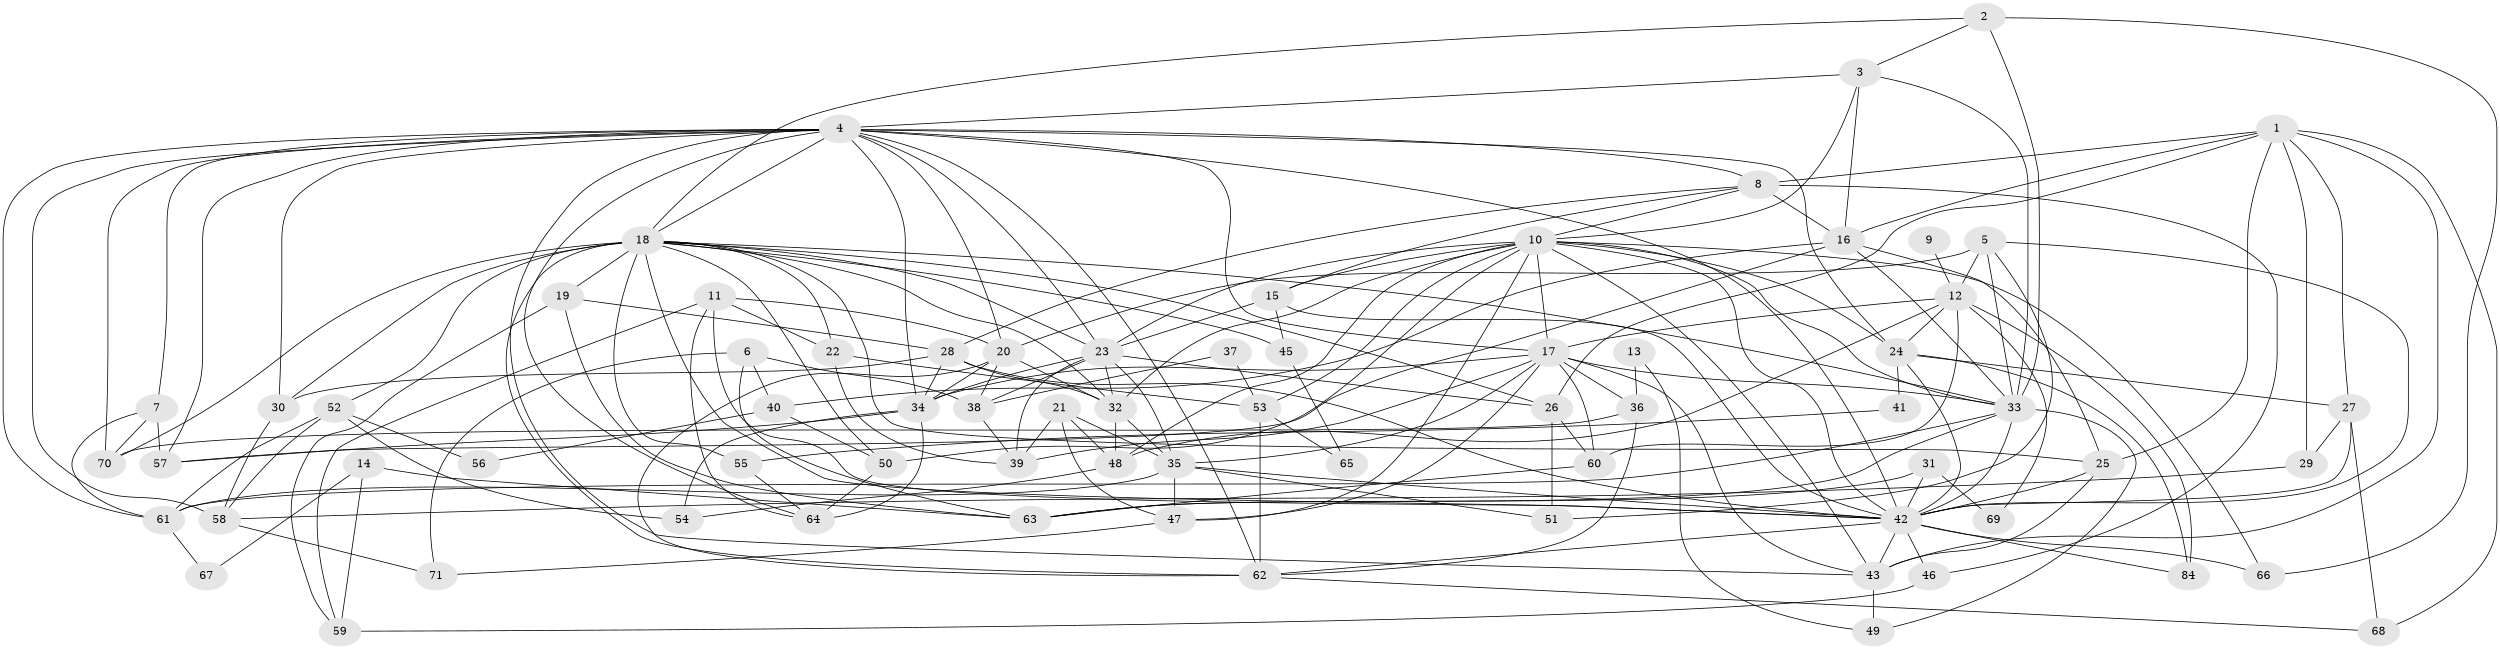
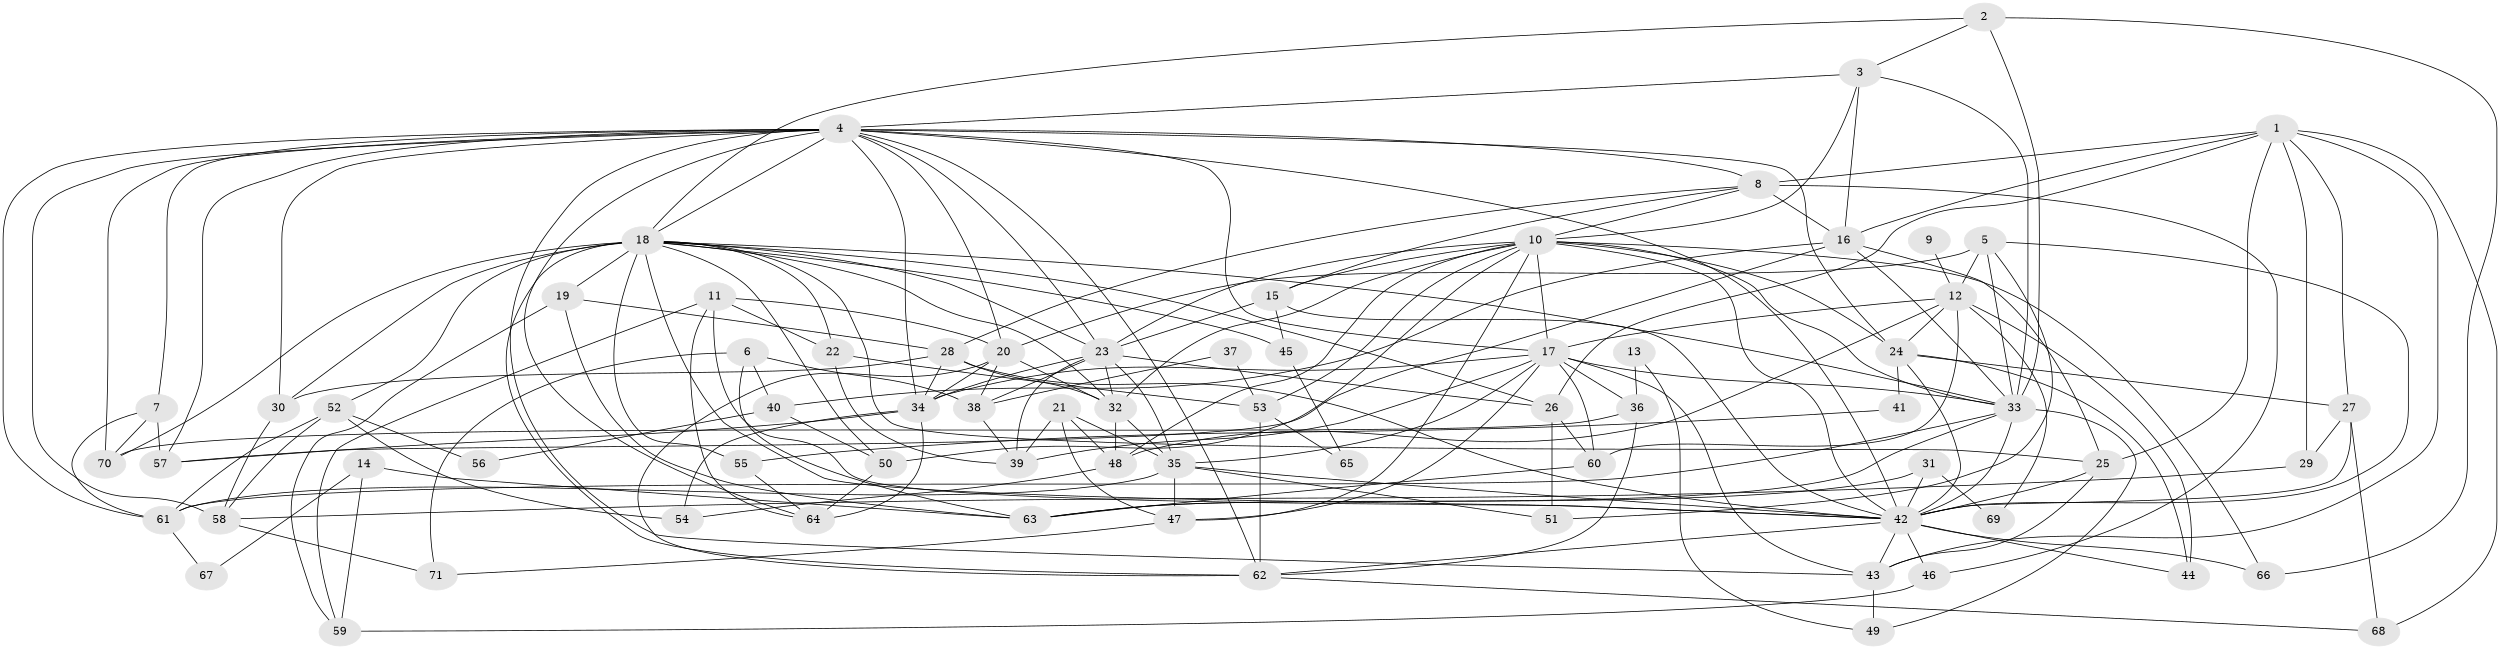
edge "10" -- "43": removed
node "84": label "84" -> "44"
